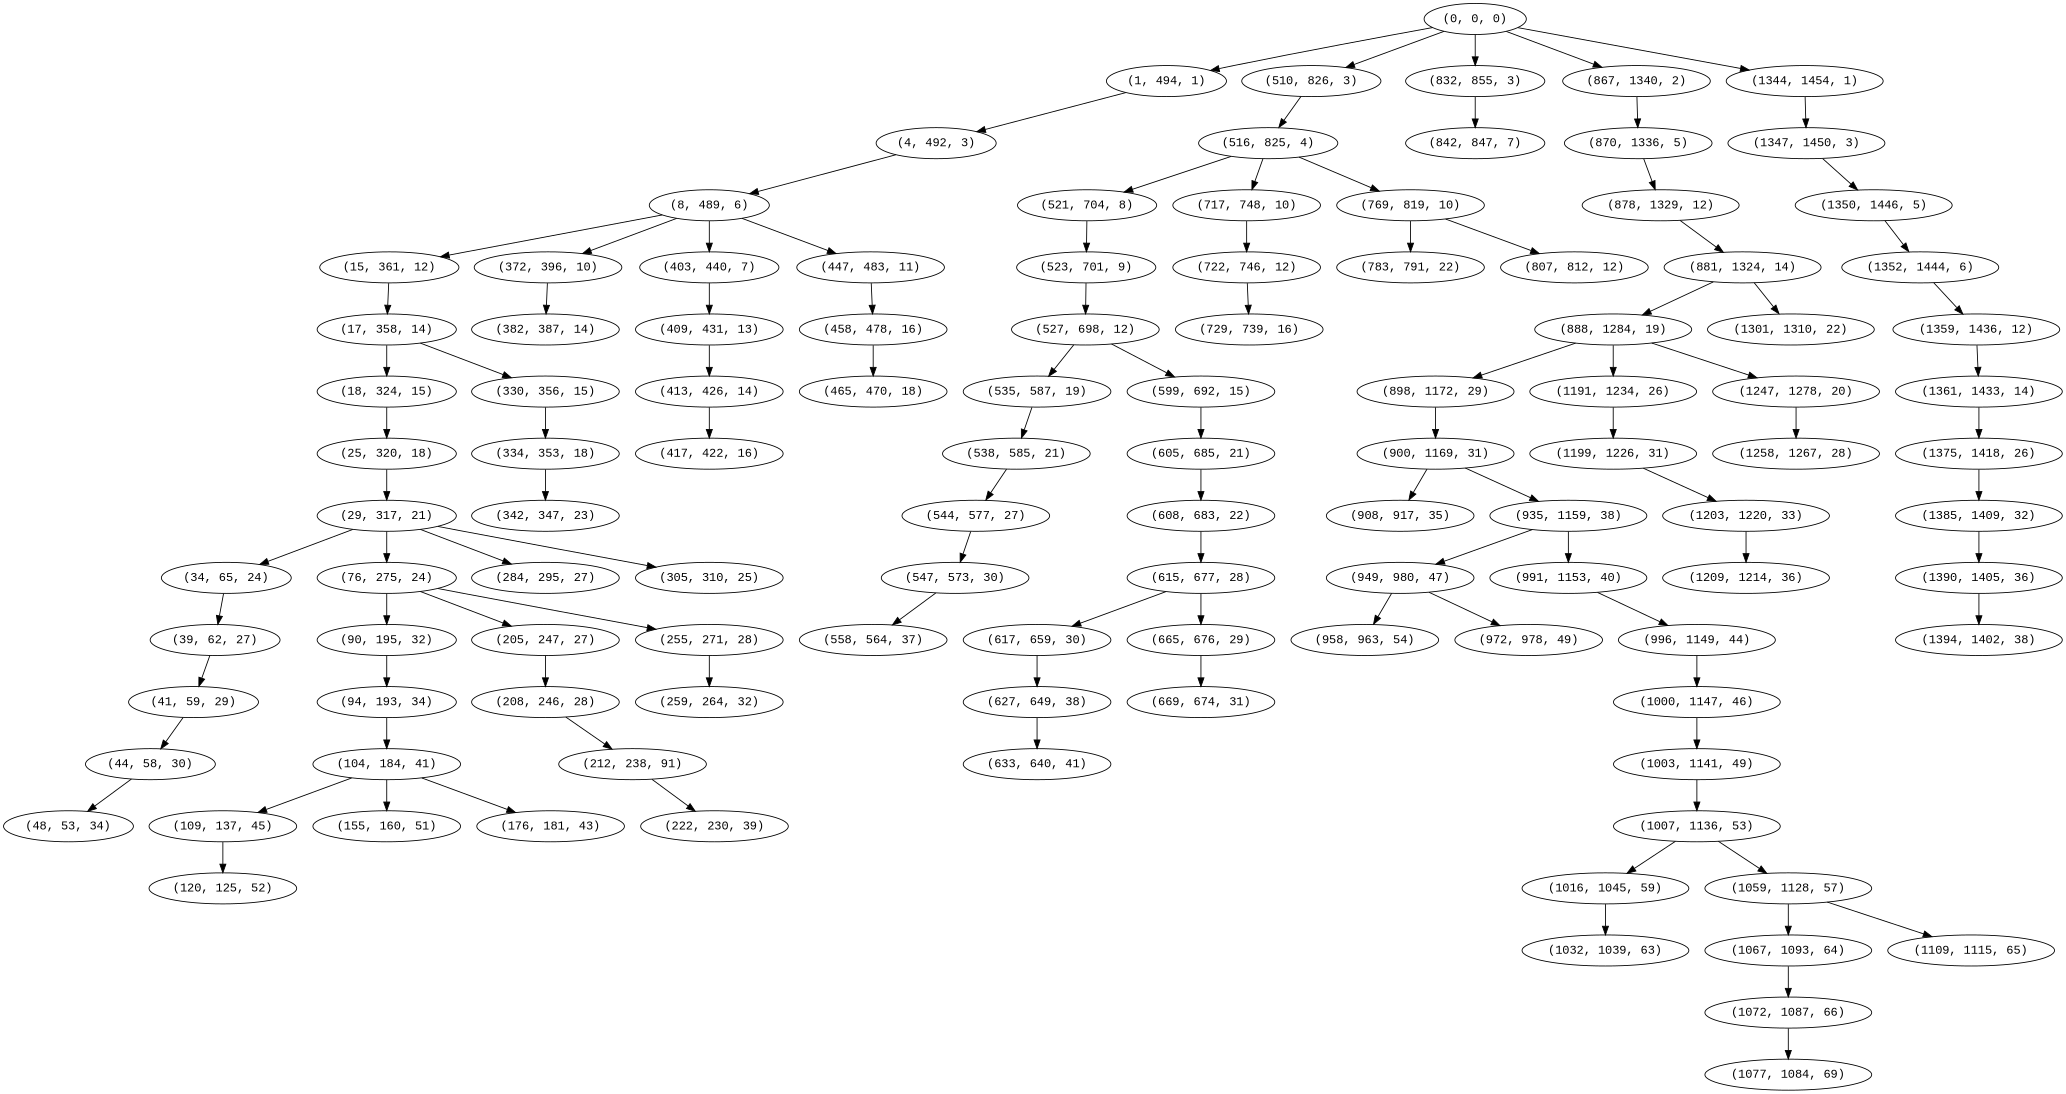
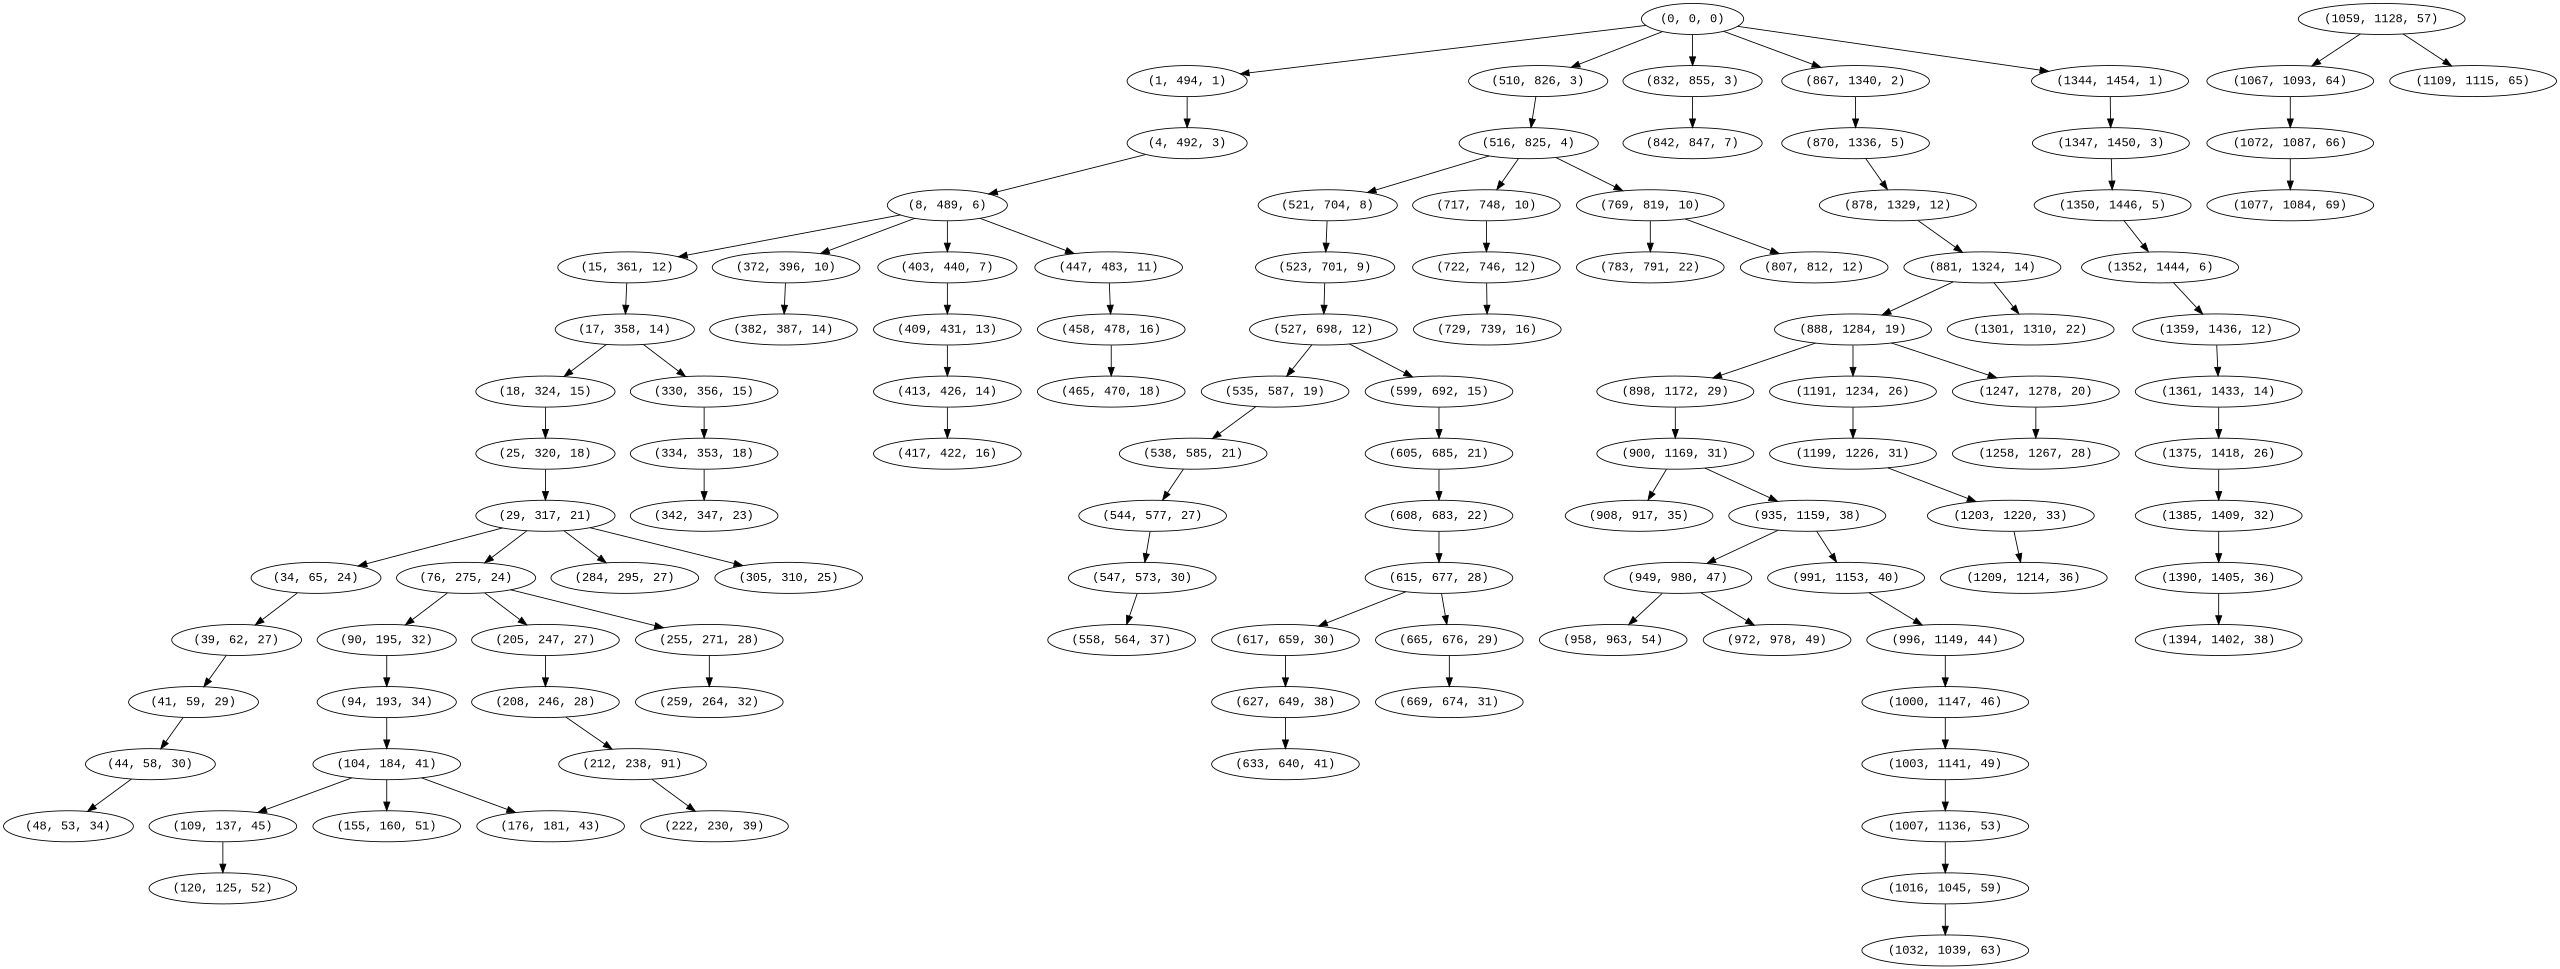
edge "(1007, 1136, 53)" -> "(1059, 1128, 57)": removed
